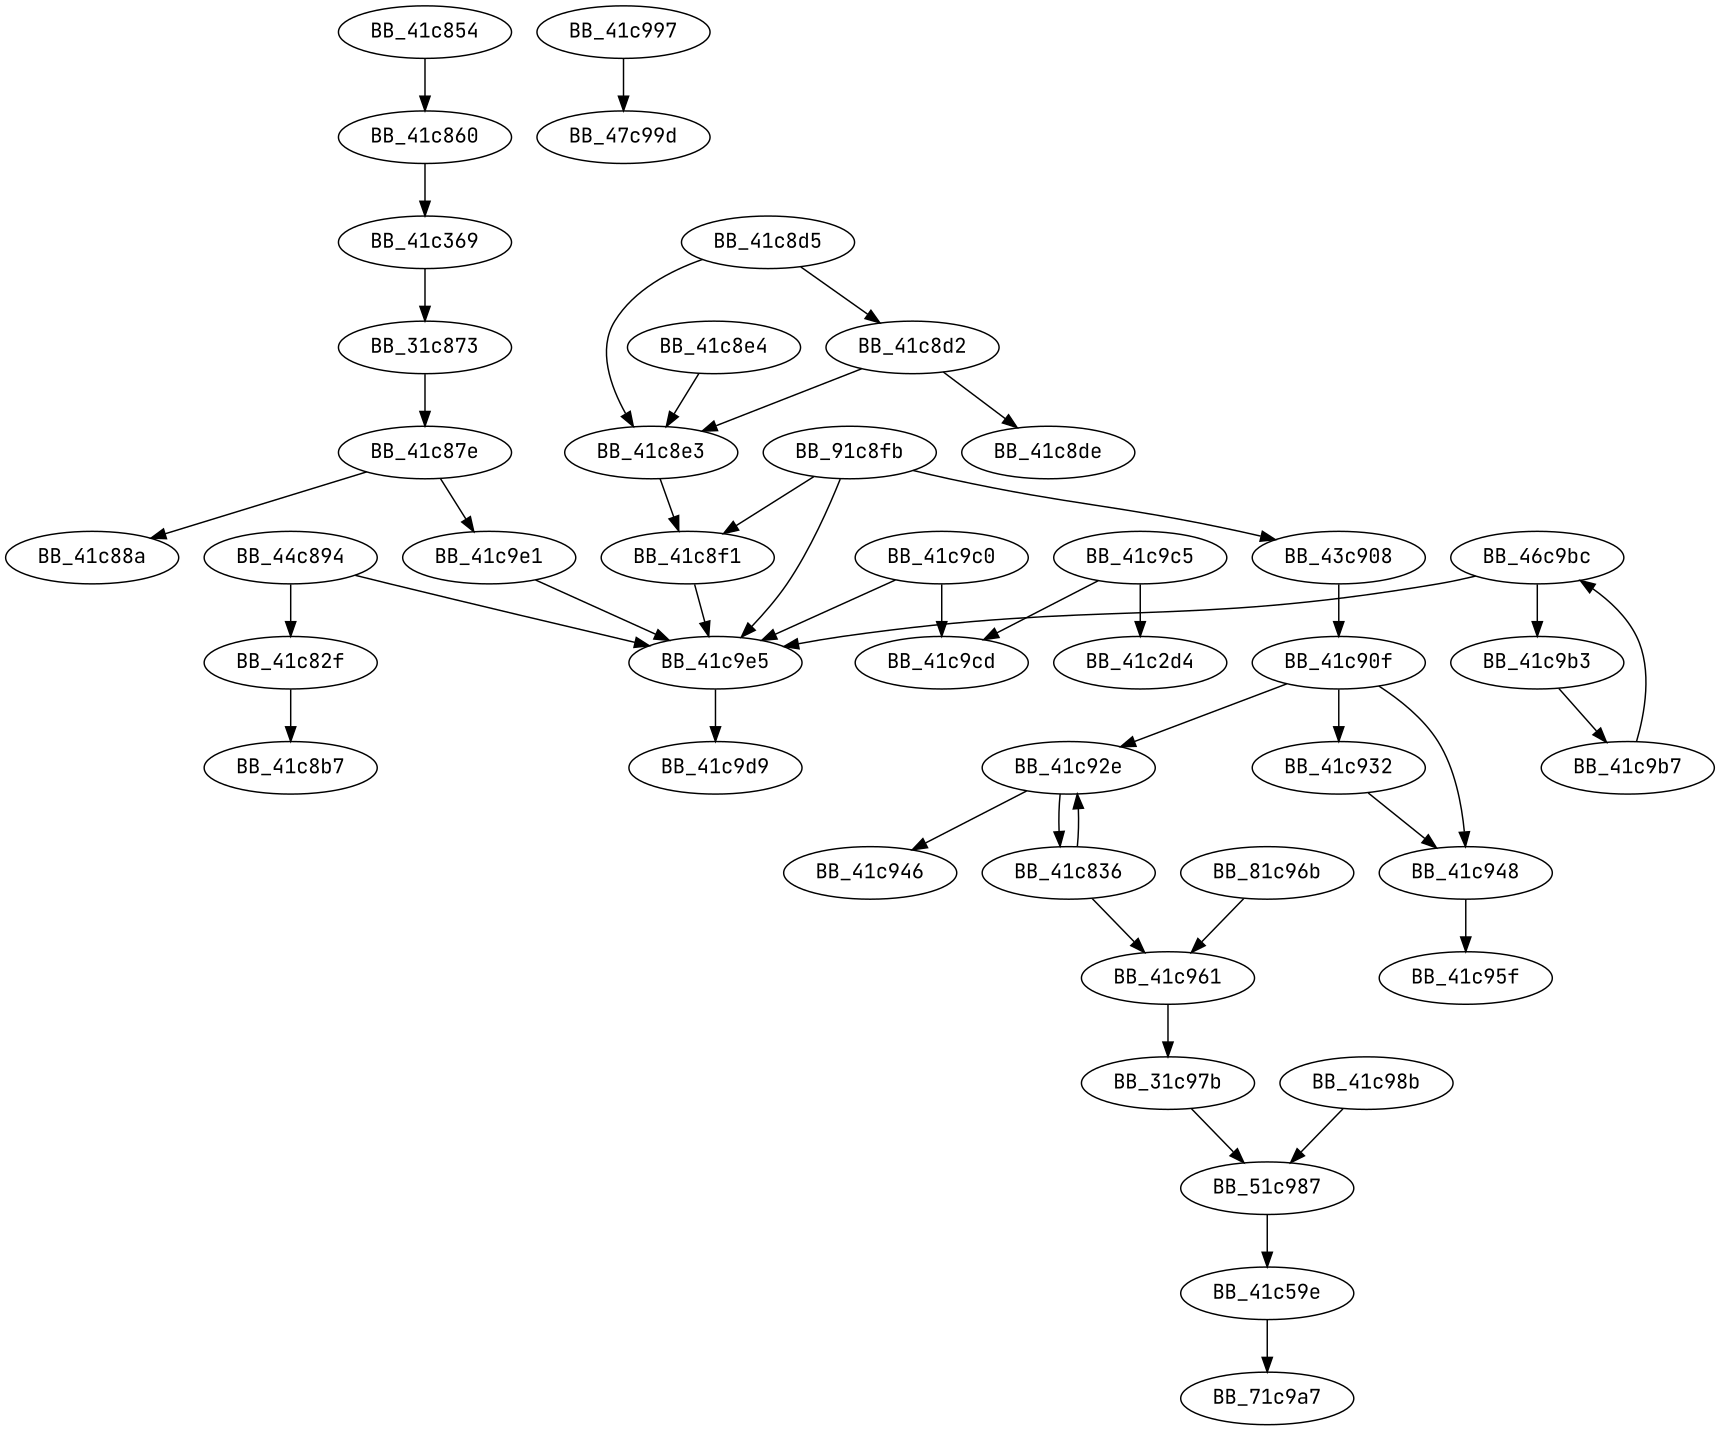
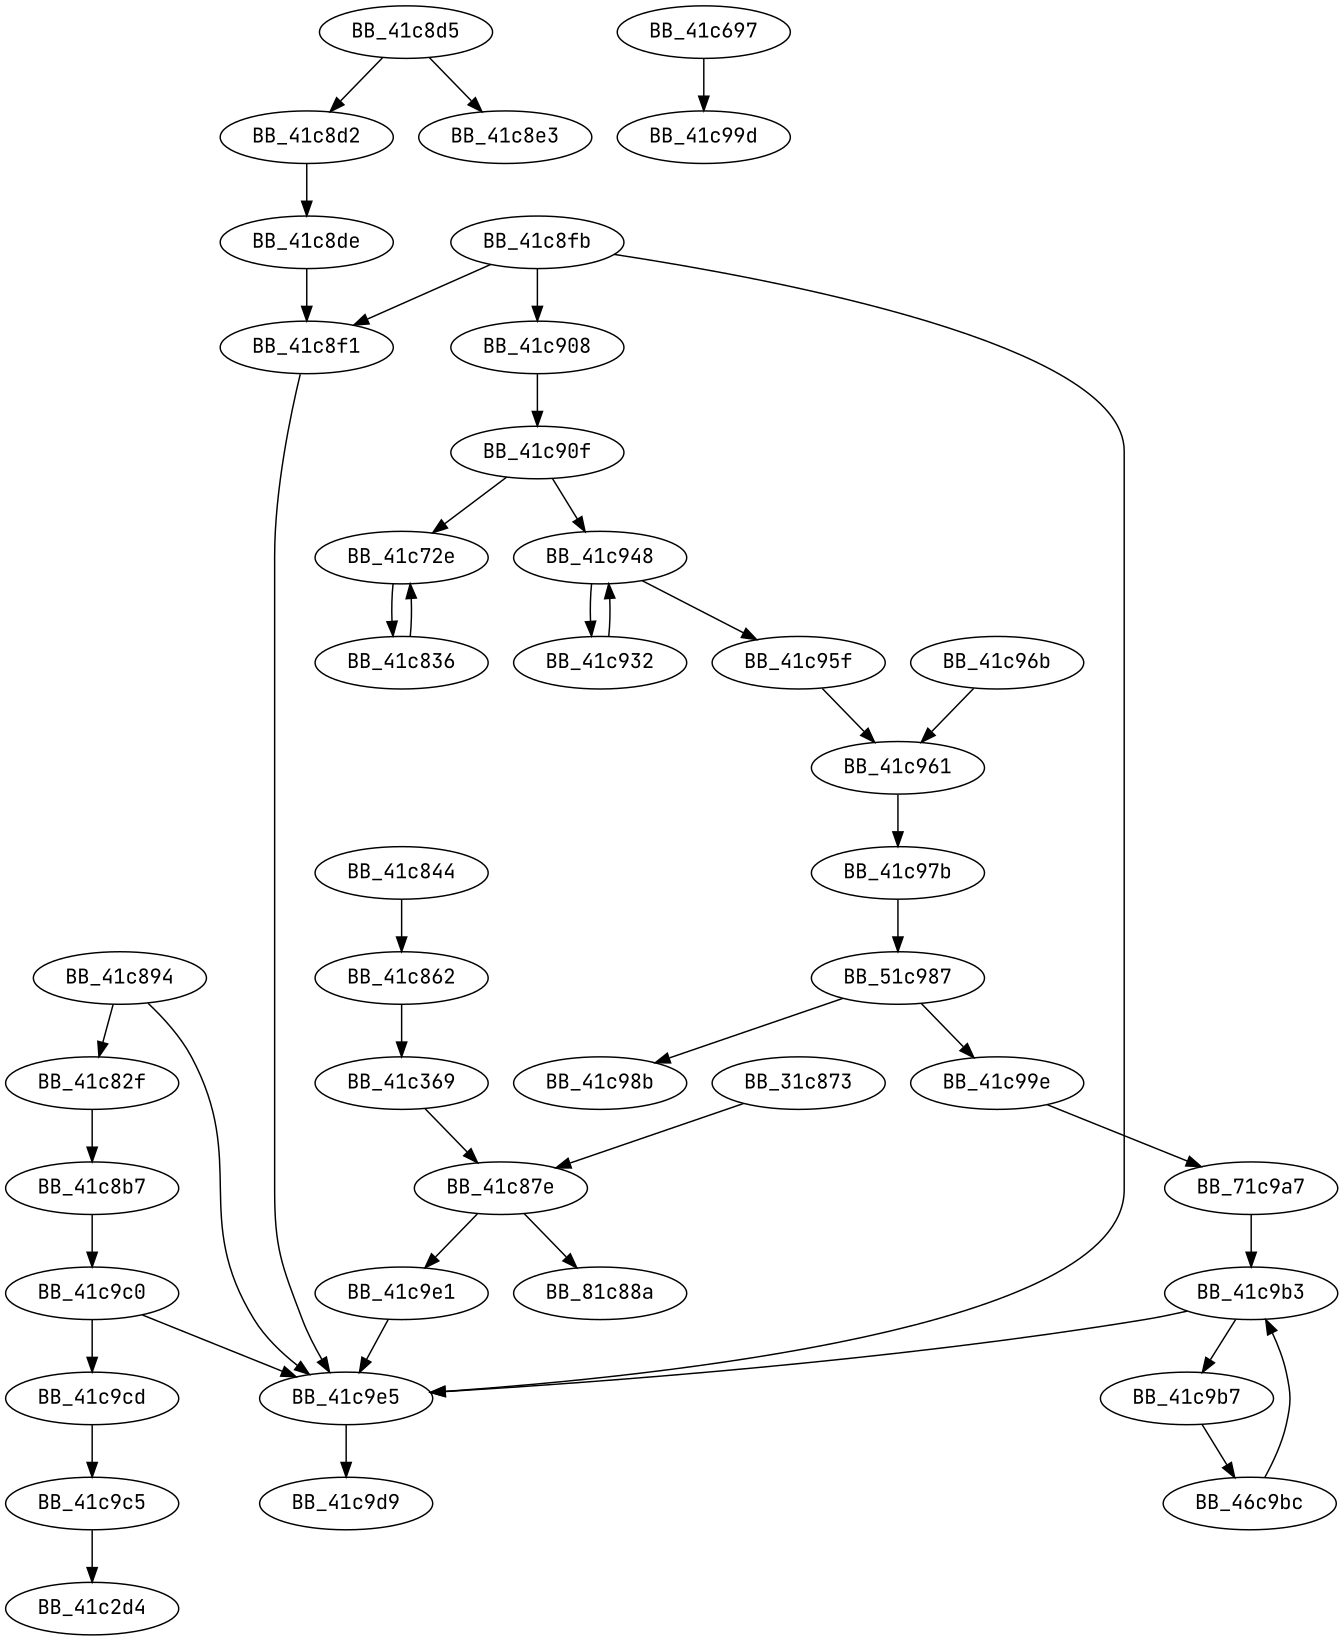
node "BB_41c854": label "BB_41c854" -> "BB_41c844"
node "BB_41c997": label "BB_41c997" -> "BB_41c697"
node "BB_41c860": label "BB_41c860" -> "BB_41c862"
node "BB_47c99d": label "BB_47c99d" -> "BB_41c99d"
edge "BB_41c369" -> "BB_31c873": now "BB_41c369" -> "BB_41c87e"
node "BB_41c8e4": removed
edge "BB_41c8d2" -> "BB_41c8e3": removed
node "BB_91c8fb": label "BB_91c8fb" -> "BB_41c8fb"
edge "BB_41c8e3" -> "BB_41c8f1": now "BB_41c8de" -> "BB_41c8f1"
node "BB_41c88a": label "BB_41c88a" -> "BB_81c88a"
node "BB_44c894": label "BB_44c894" -> "BB_41c894"
node "BB_43c908": label "BB_43c908" -> "BB_41c908"
edge "BB_41c9c5" -> "BB_41c9cd": reversed
edge "BB_46c9bc" -> "BB_41c9e5": now "BB_41c9b3" -> "BB_41c9e5"
edge "BB_41c90f" -> "BB_41c932": now "BB_41c948" -> "BB_41c932"
node "BB_41c92e": label "BB_41c92e" -> "BB_41c72e"
node "BB_41c946": removed
node "BB_81c96b": label "BB_81c96b" -> "BB_41c96b"
edge "BB_41c836" -> "BB_41c961": now "BB_41c95f" -> "BB_41c961"
node "BB_31c97b": label "BB_31c97b" -> "BB_41c97b"
edge "BB_41c98b" -> "BB_51c987": reversed
edge "BB_41c8b7" -> "BB_41c9c0": added
edge "BB_71c9a7" -> "BB_41c9b3": added
node "BB_41c59e": label "BB_41c59e" -> "BB_41c99e"
